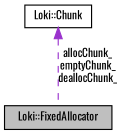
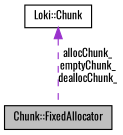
node "Loki::FixedAllocator": label "Loki::FixedAllocator" -> "Chunk::FixedAllocator"
